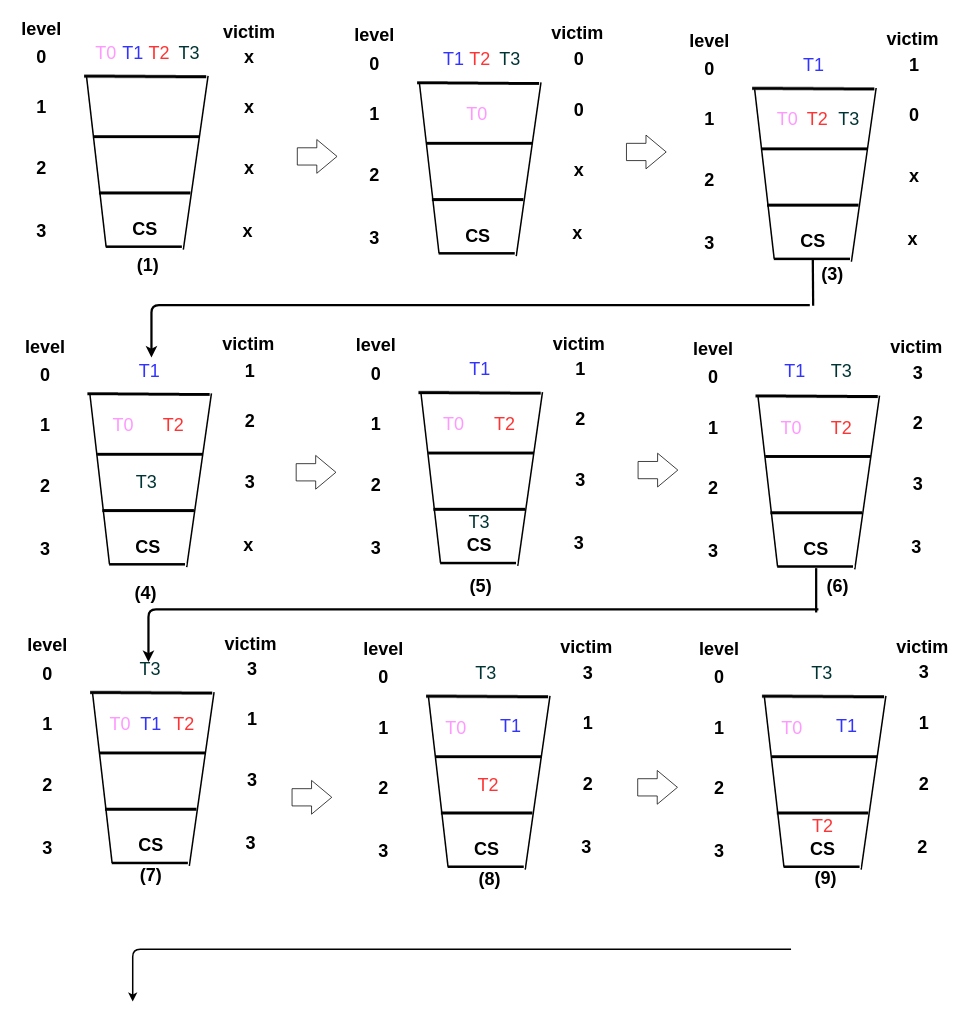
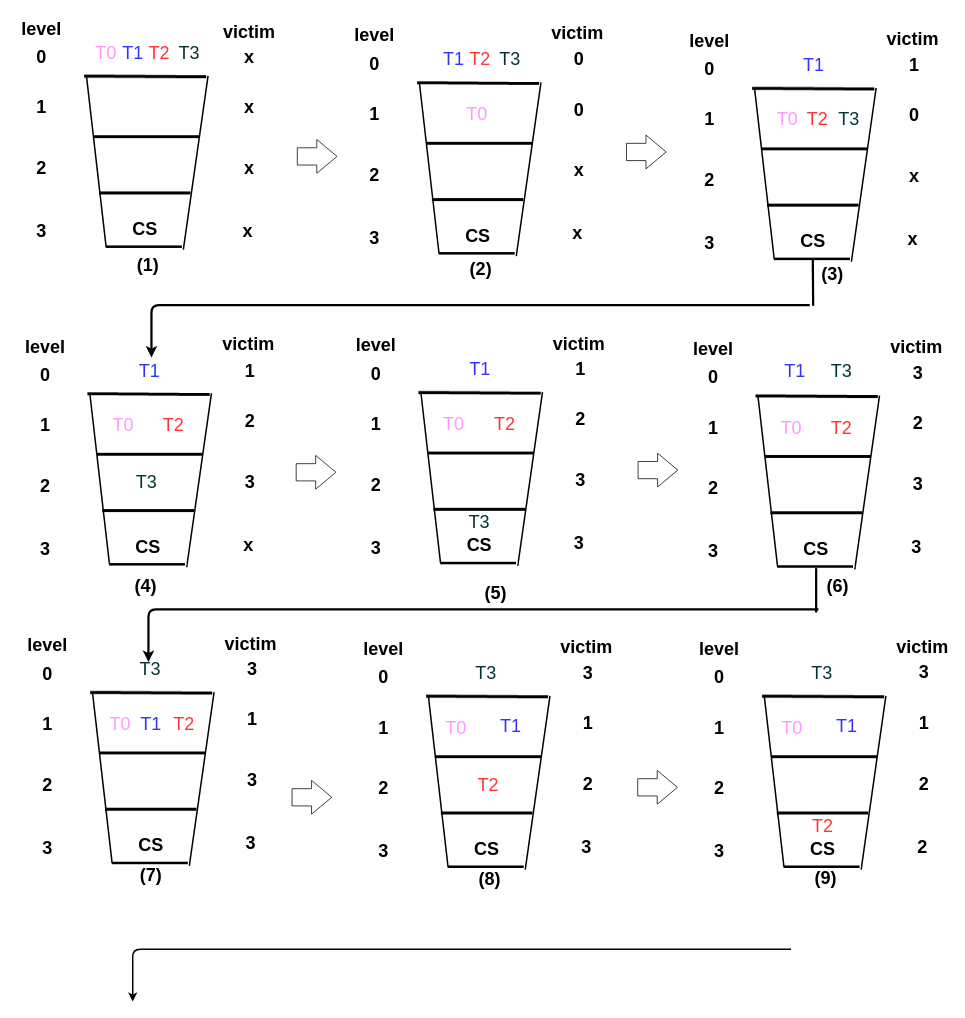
node "(2)": added
node "(5)": moved (481, 586) -> (496, 593)
node "(4)": moved (146, 593) -> (146, 586)
